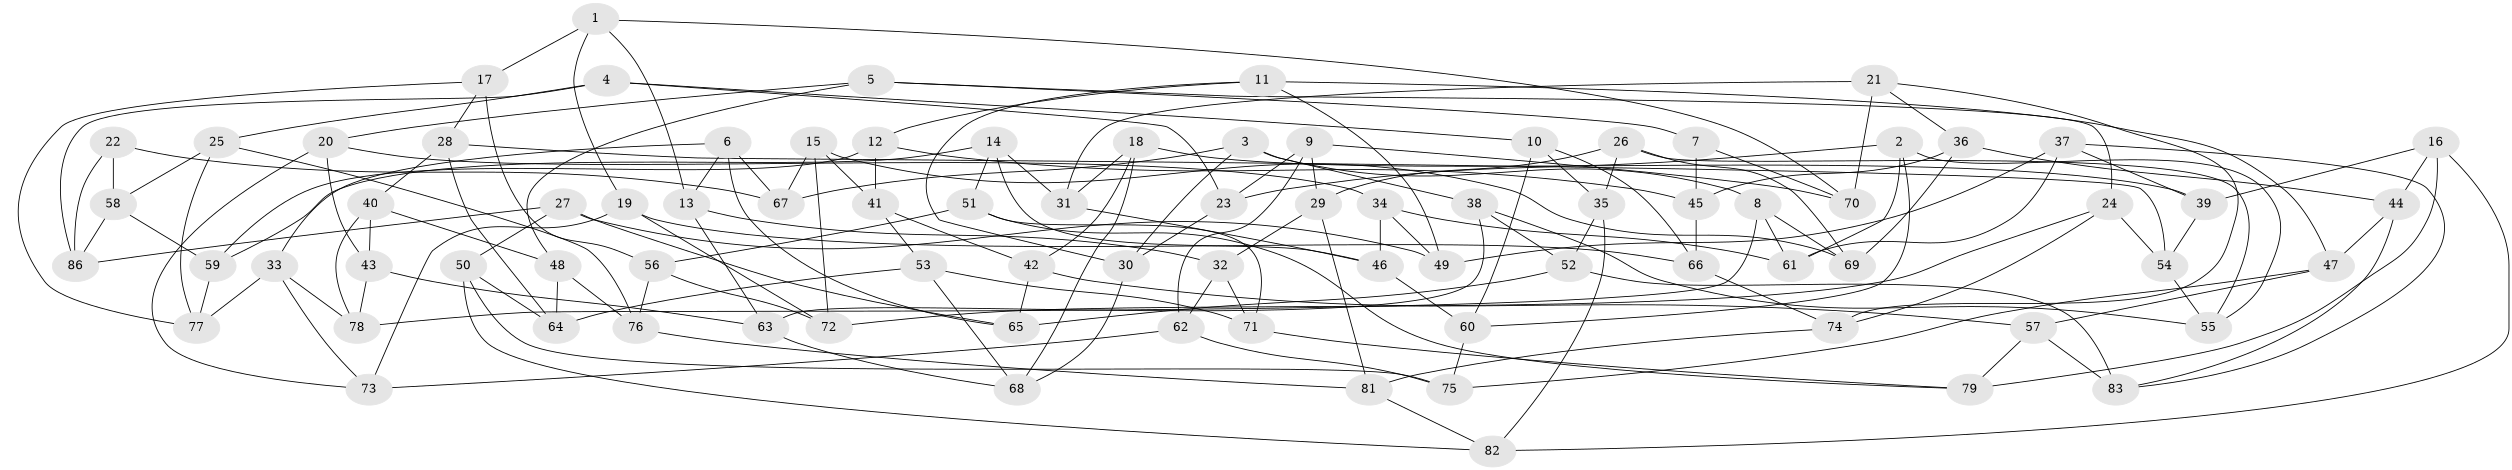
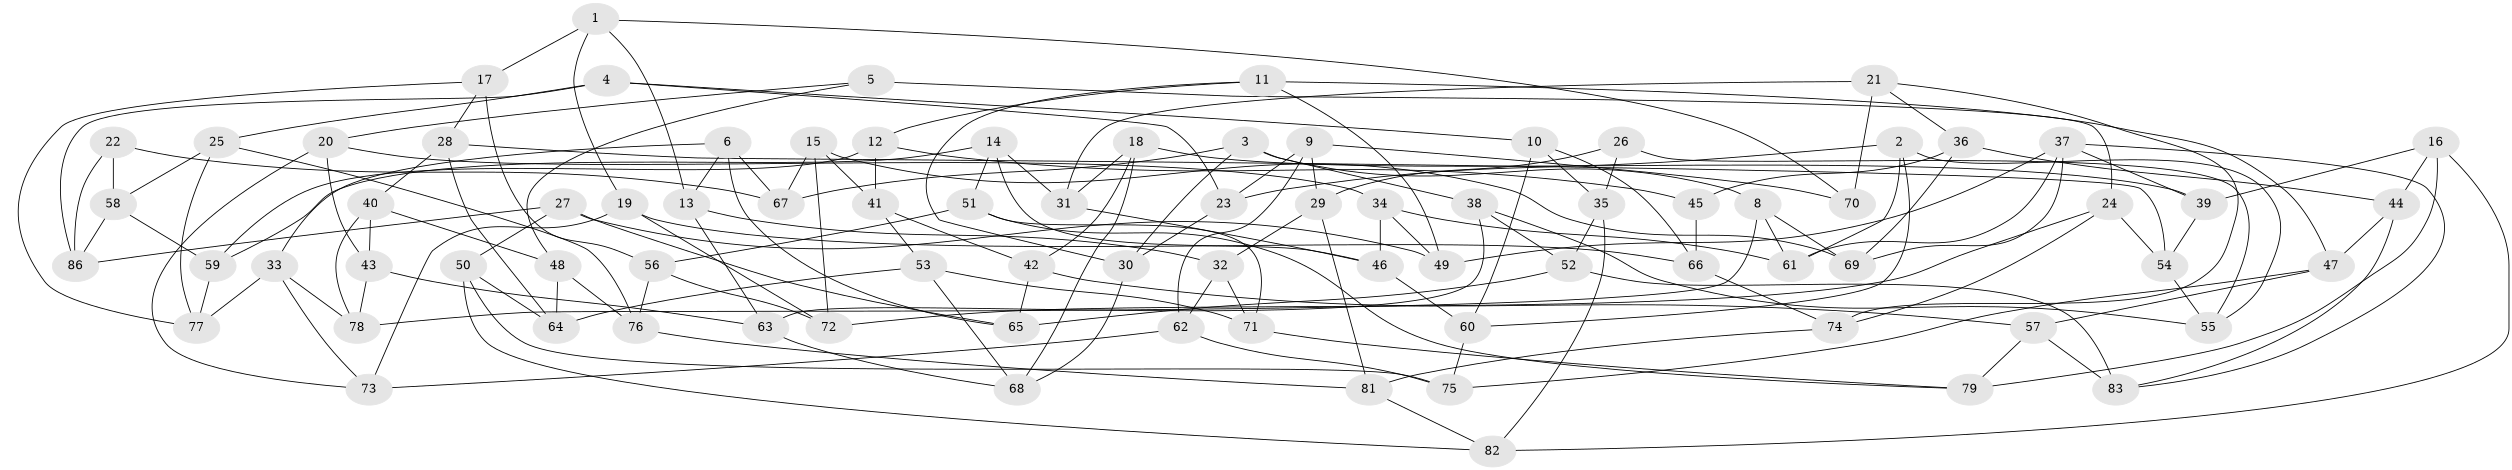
node "7": removed
edge "26" -- "69": now "37" -- "69"
